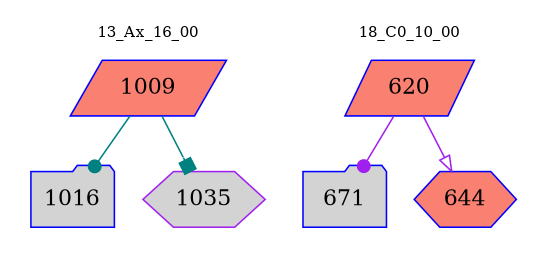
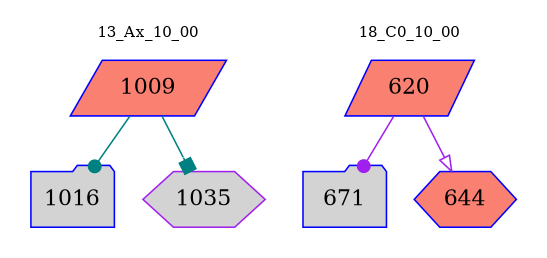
cluster "13_Ax_16_00": label "13_Ax_16_00" -> "13_Ax_10_00"
